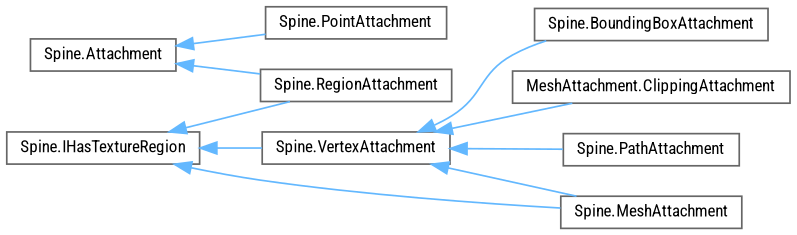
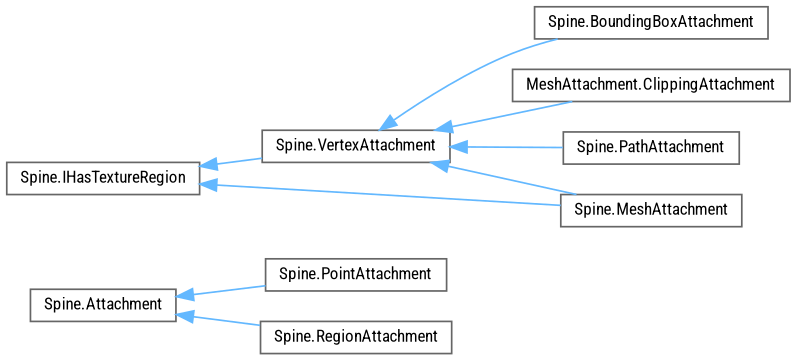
edge "Spine.RegionAttachment" -> "Spine.IHasTextureRegion": removed
